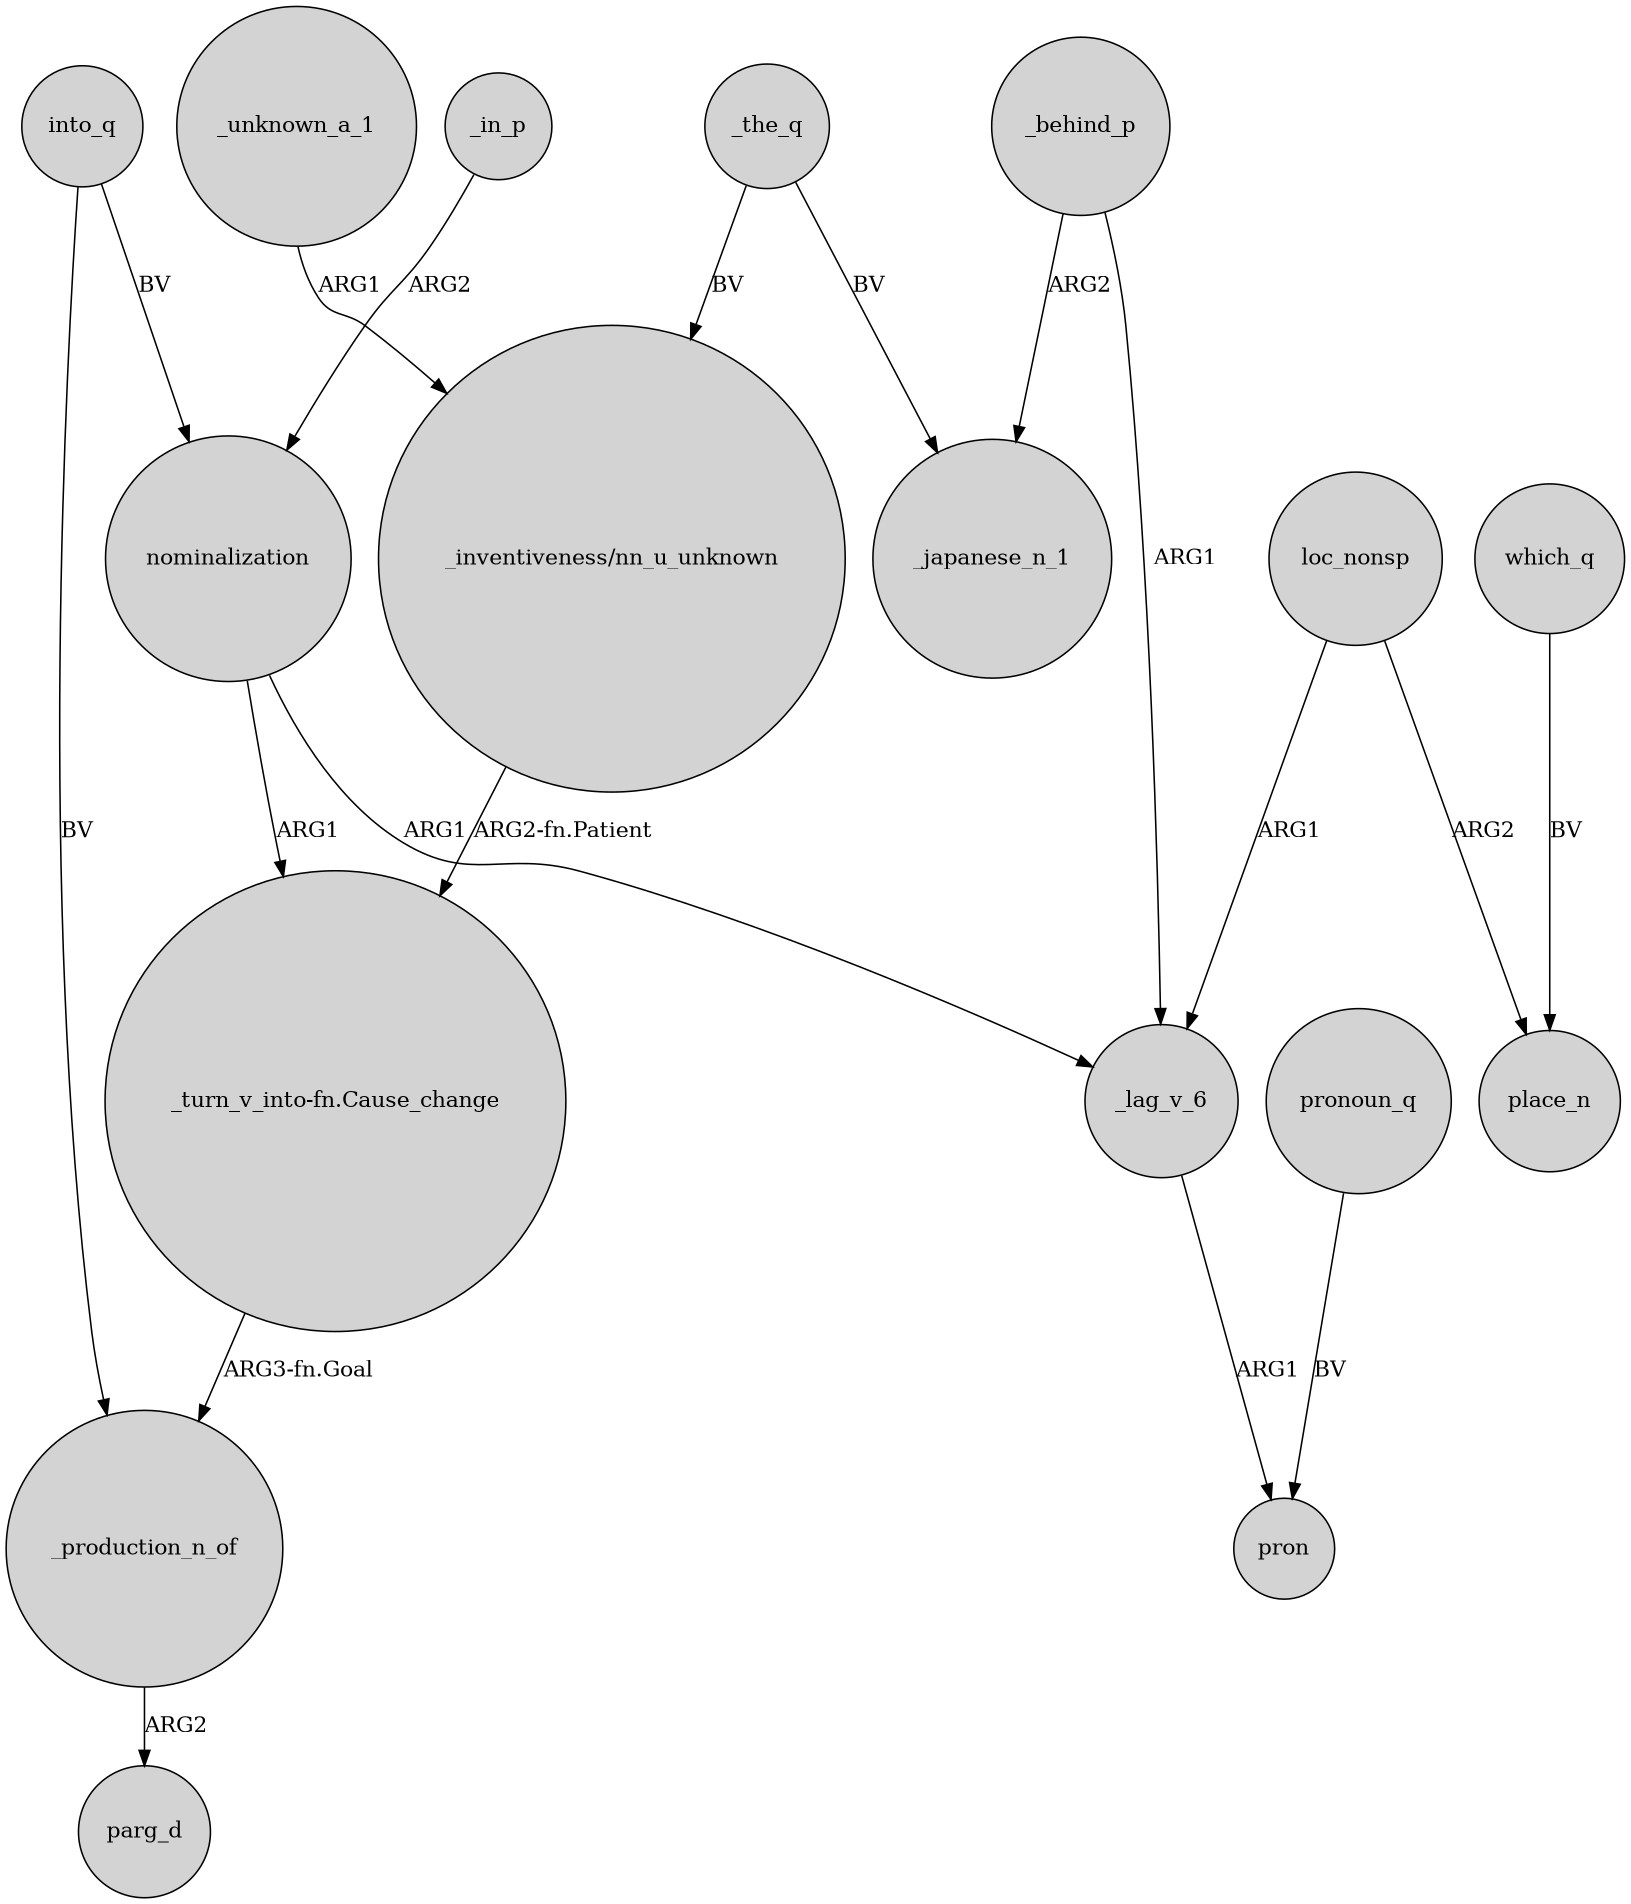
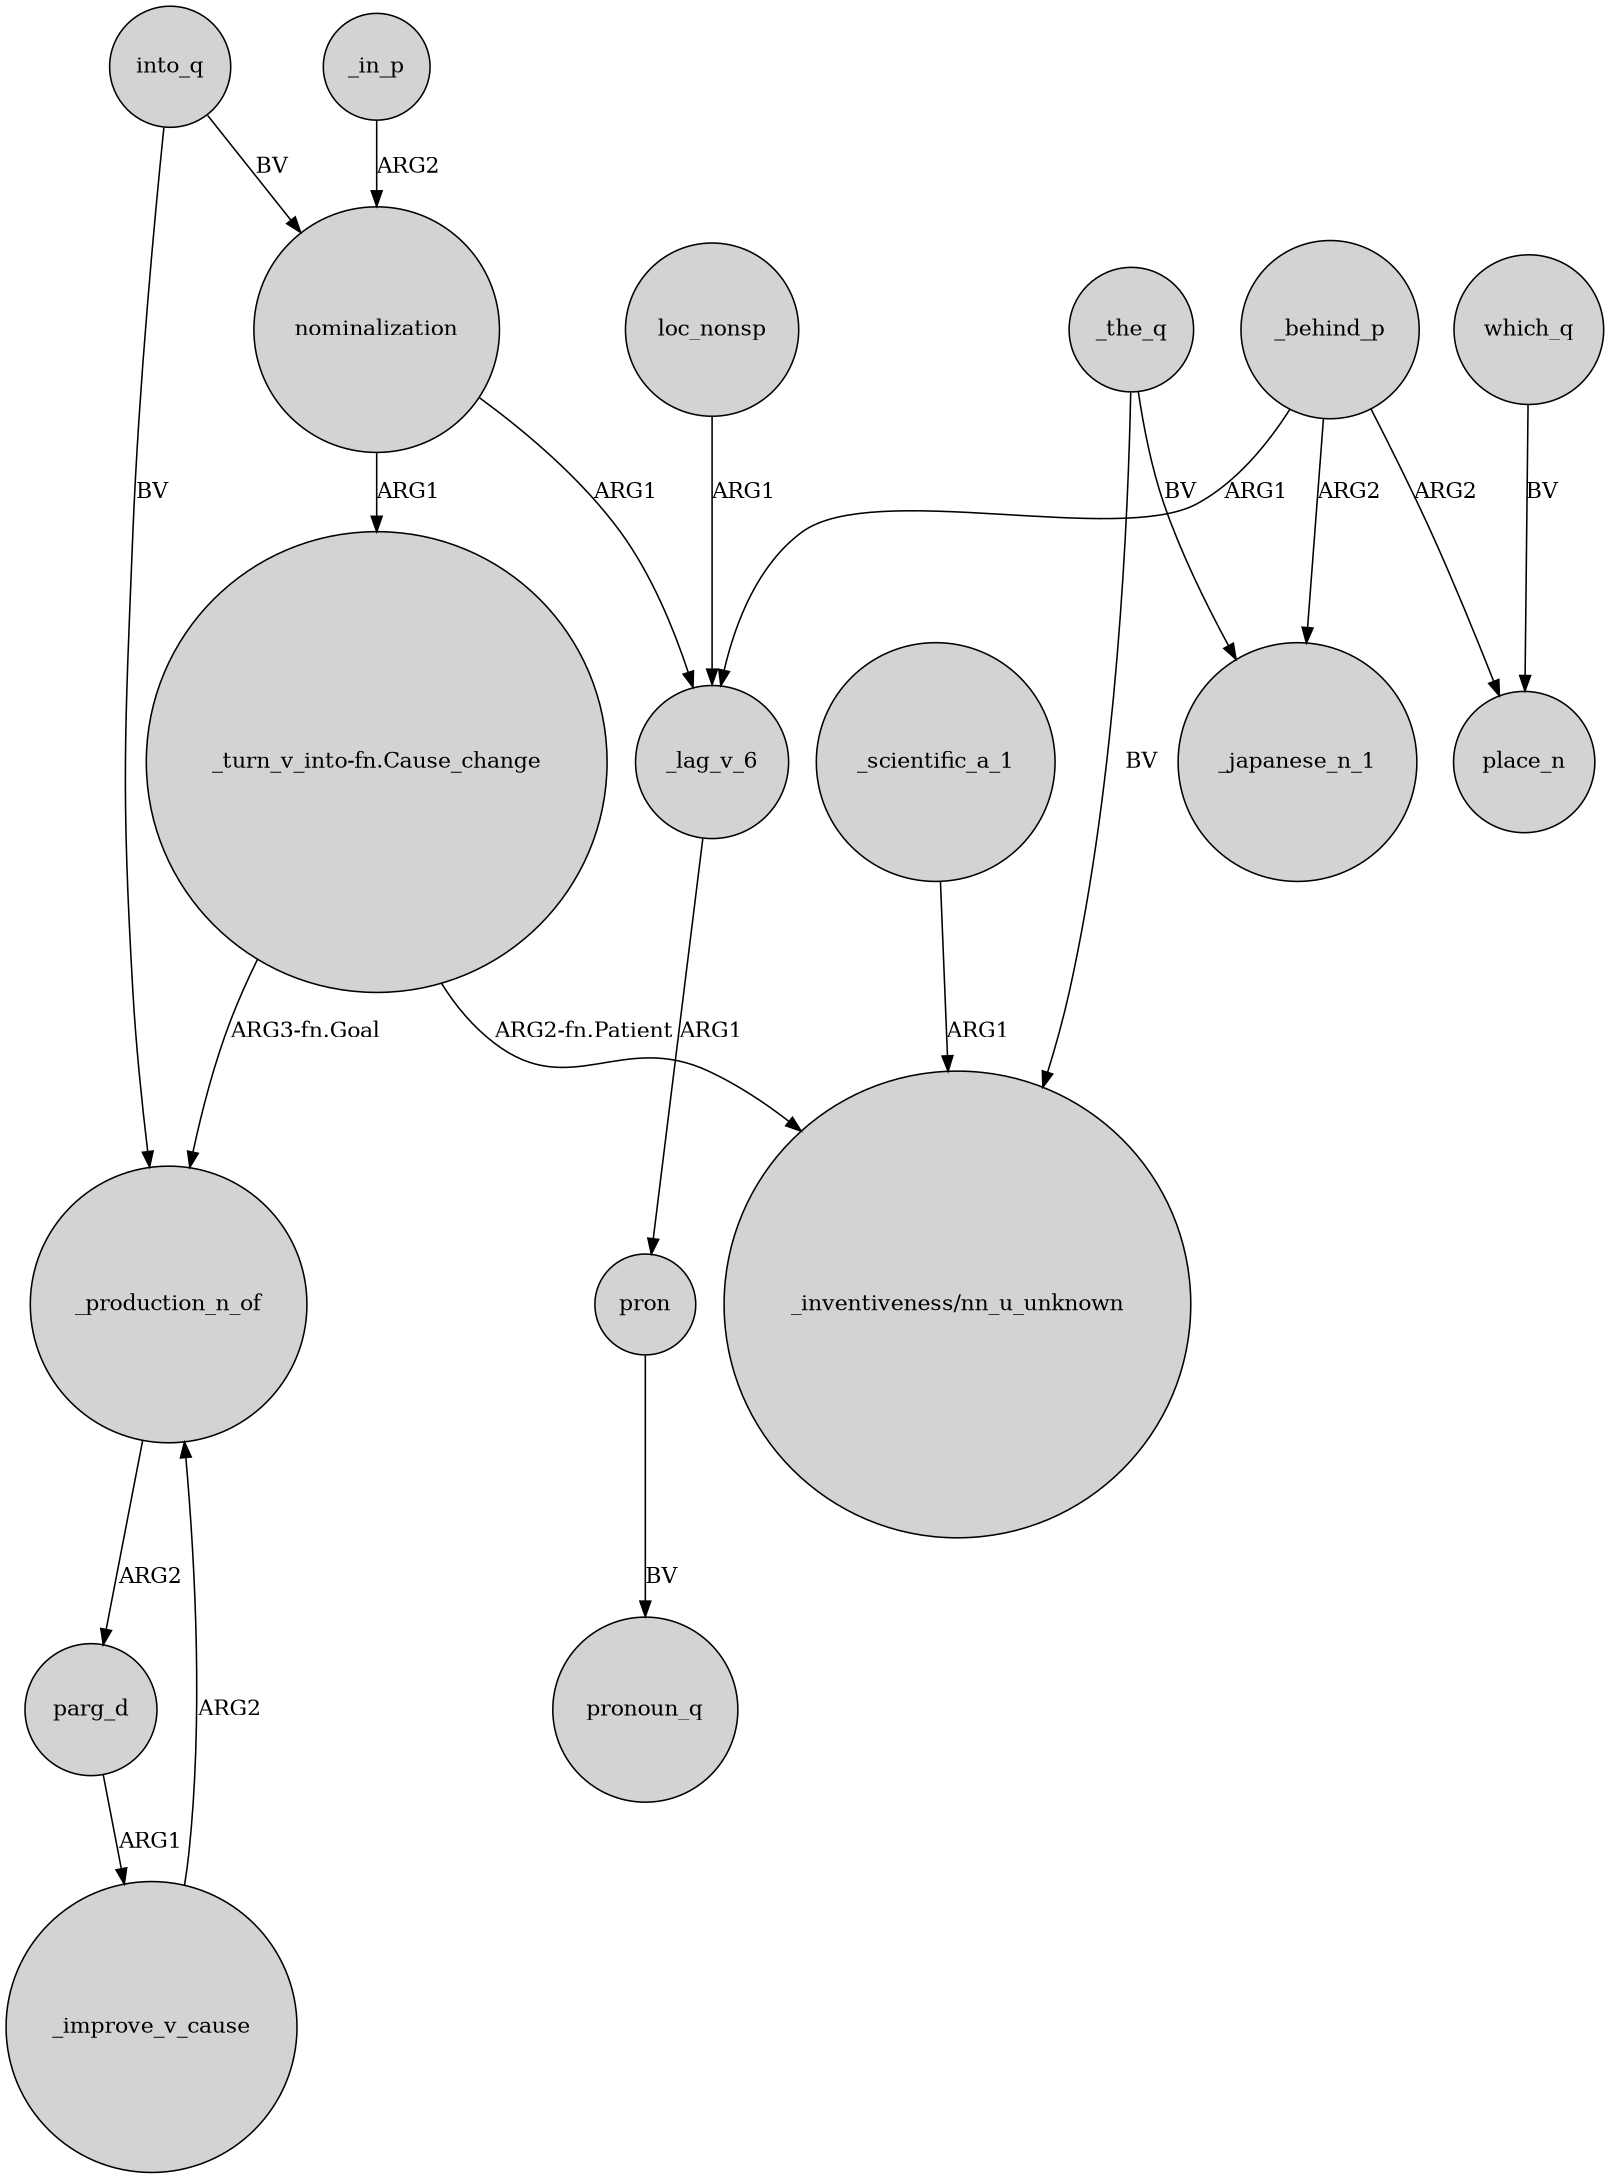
node "_unknown_a_1": label "_unknown_a_1" -> "_scientific_a_1"
edge "_inventiveness/nn_u_unknown" -> "_turn_v_into-fn.Cause_change": reversed
edge "loc_nonsp" -> "place_n": now "_behind_p" -> "place_n"
edge "pronoun_q" -> "pron": reversed
node "_improve_v_cause": added
